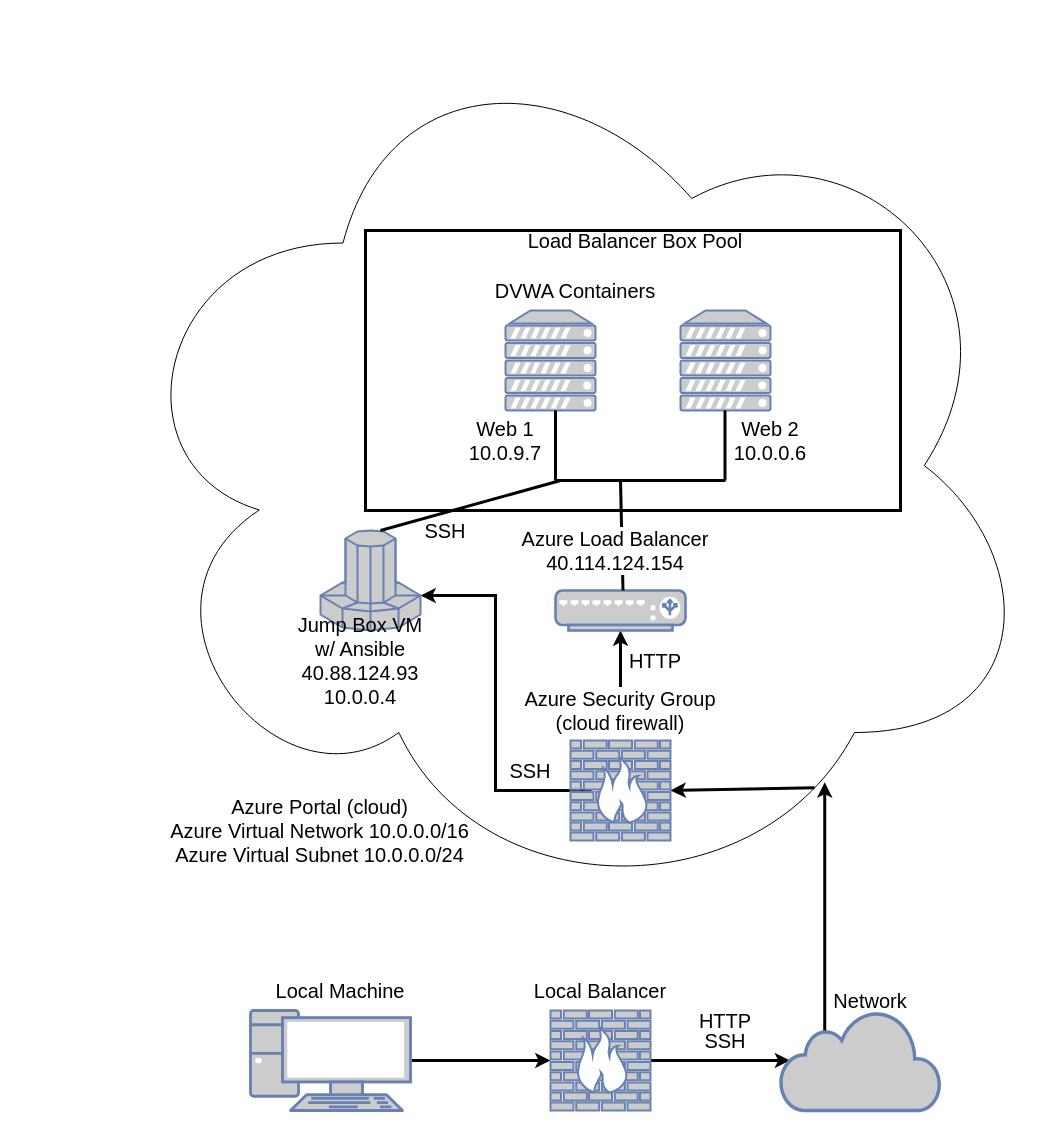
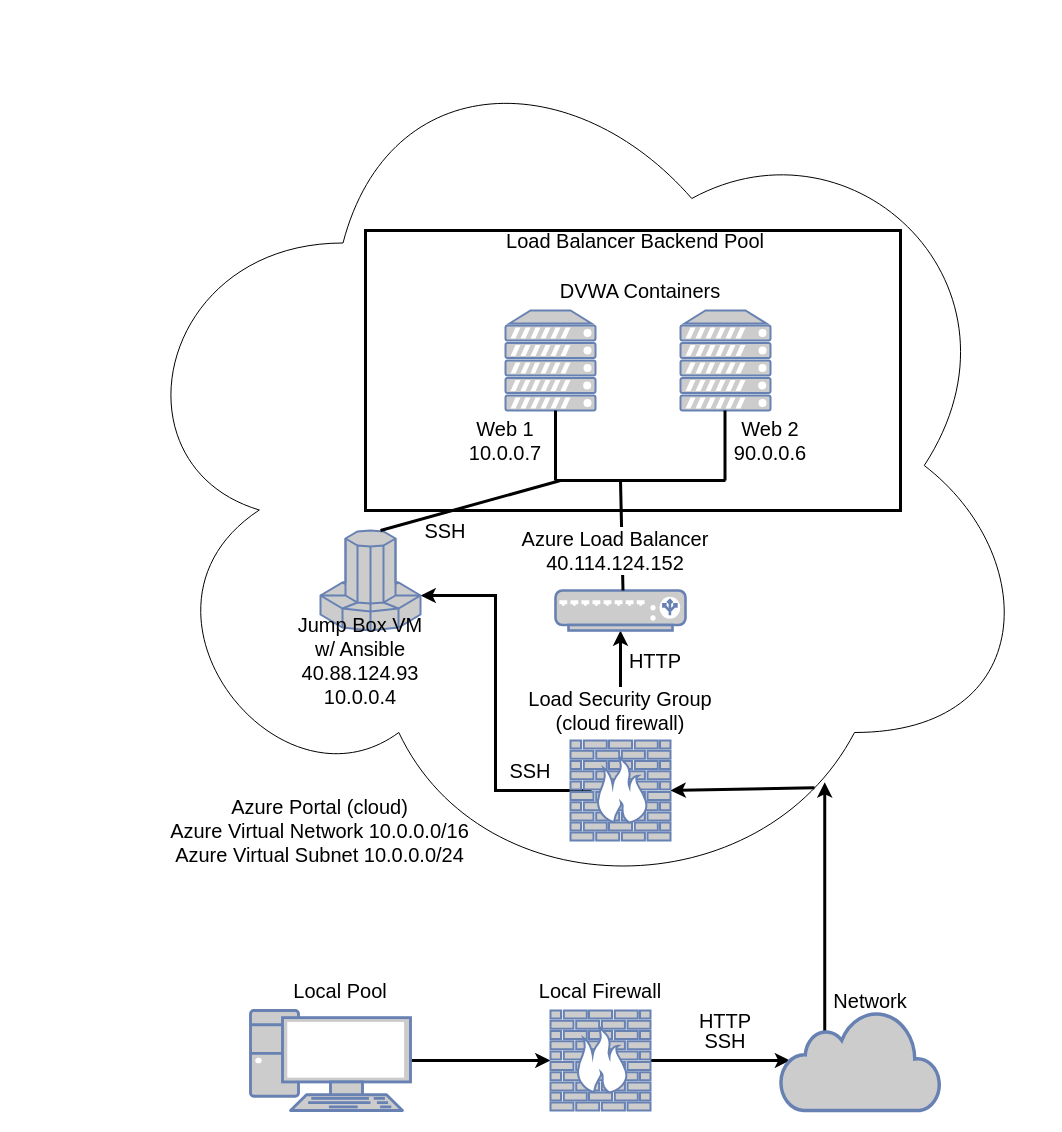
node "Load Balancer Box Pool": label "Load Balancer Box Pool" -> "Load Balancer Backend Pool"
node "DVWA Containers": moved (576, 291) -> (641, 291)
node "Web 1 10.0.9.7": label "Web 1 10.0.9.7" -> "Web 1 10.0.0.7"
node "Web 2 10.0.0.6": label "Web 2 10.0.0.6" -> "Web 2 90.0.0.6"
node "Azure Load Balancer 40.114.124.154": label "Azure Load Balancer 40.114.124.154" -> "Azure Load Balancer 40.114.124.152"
node "Azure Security Group (cloud firewall)": label "Azure Security Group (cloud firewall)" -> "Load Security Group (cloud firewall)"
node "Local Machine": label "Local Machine" -> "Local Pool"
node "Local Balancer": label "Local Balancer" -> "Local Firewall"
